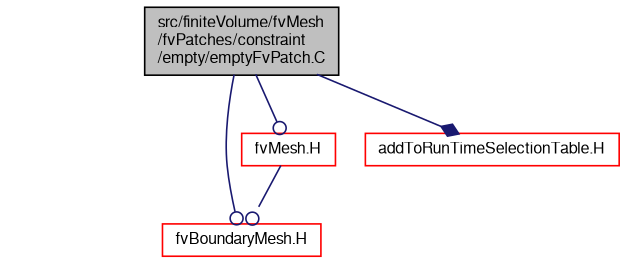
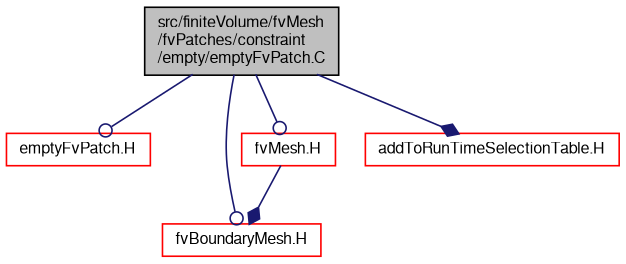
node "emptyFvPatch.H": added
edge "fvMesh.H" -> "fvBoundaryMesh.H": arrowhead odot -> diamond
